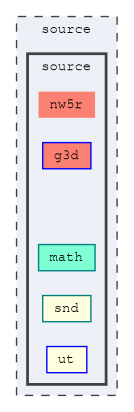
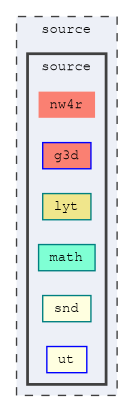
node "nw5r": label "nw5r" -> "nw4r"
node "lyt": added
